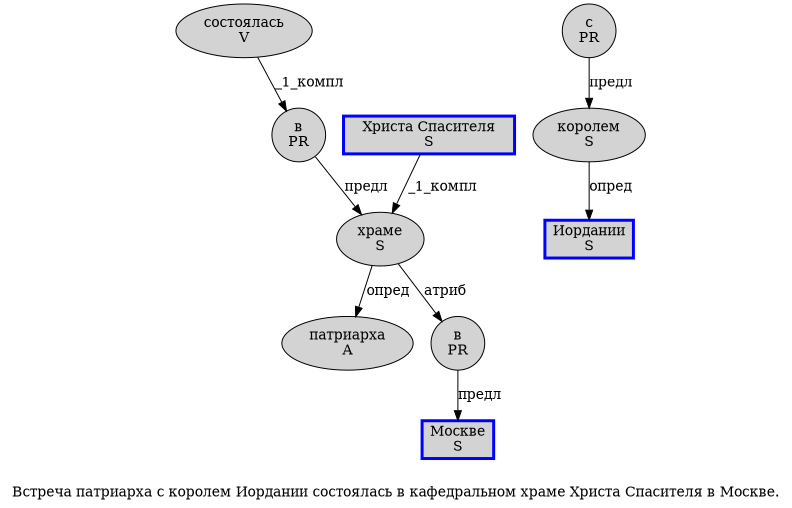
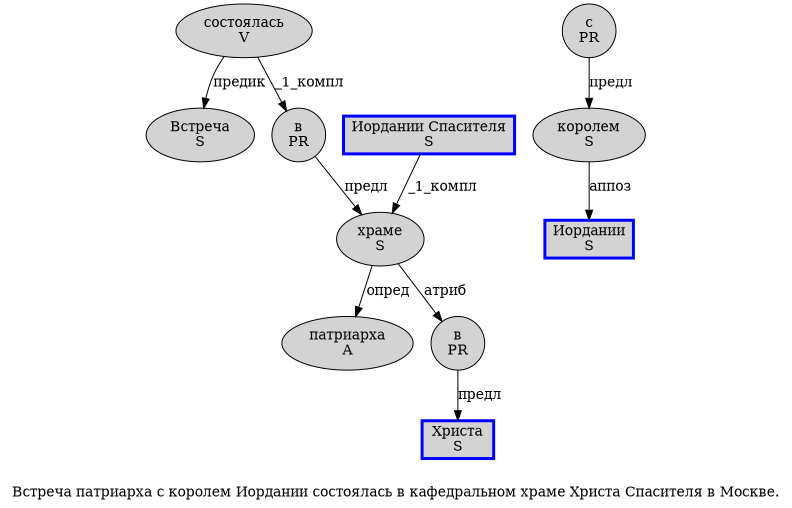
node "Встреча S": added
node "Христа Спасителя S": label "Христа Спасителя S" -> "Иордании Спасителя S"
edge "королем S" -> "Иордании S": label "опред" -> "аппоз"
node "Москве S": label "Москве S" -> "Христа S"
